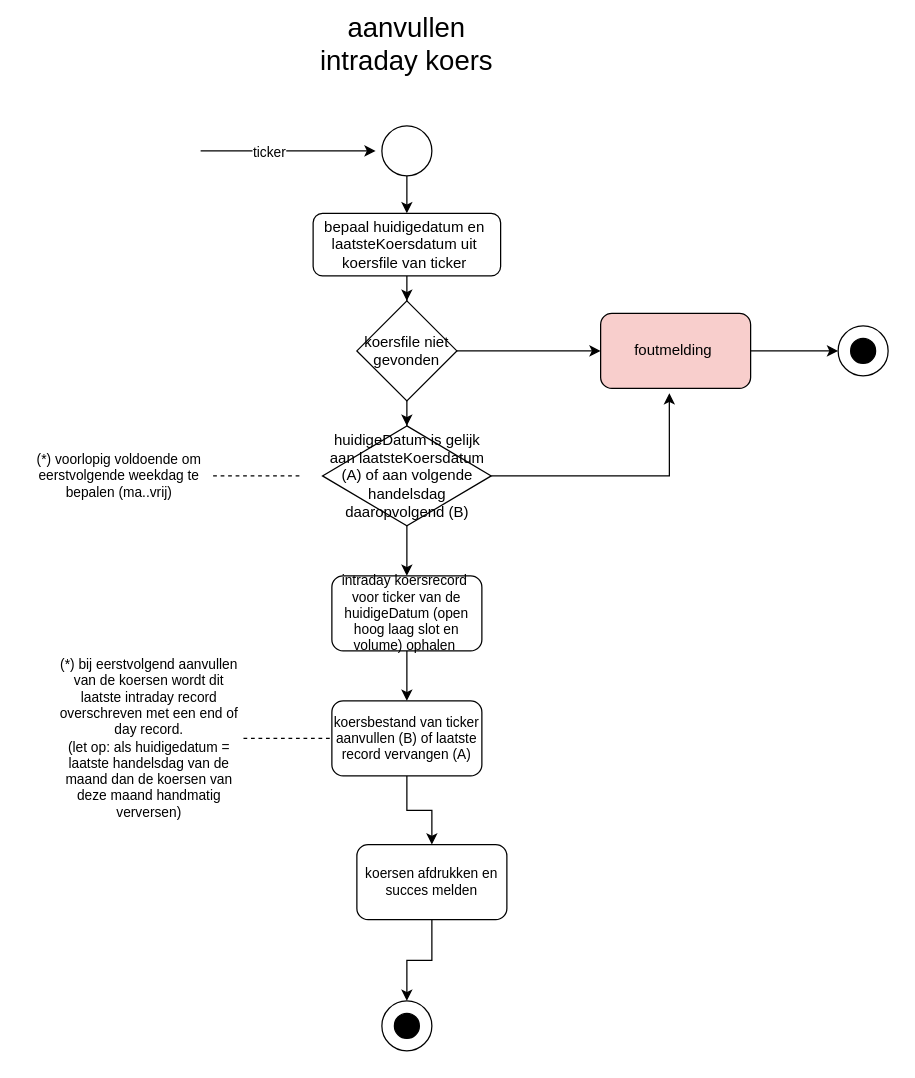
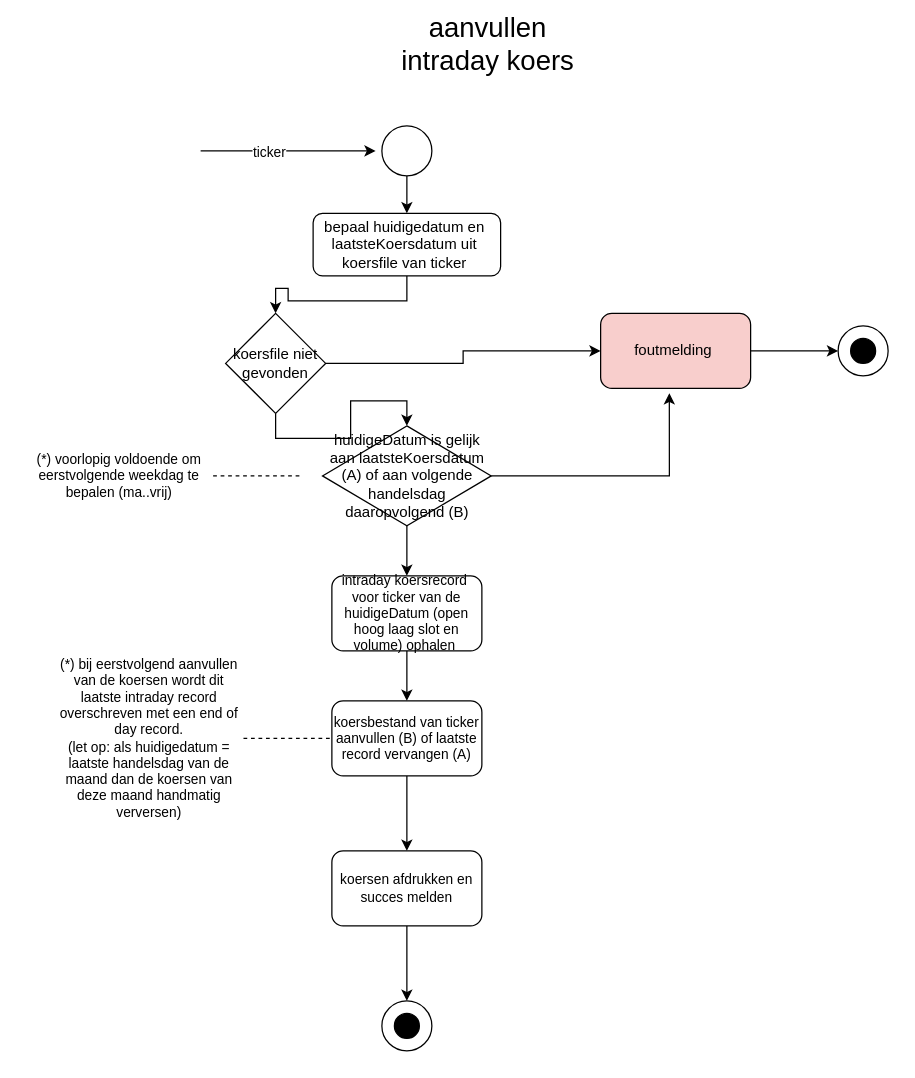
node "aanvullen intraday koers": moved (407, 44) -> (488, 44)
node "koersfile niet gevonden": moved (407, 351) -> (276, 363)
node "koersen afdrukken en succes melden": moved (432, 882) -> (407, 888)
